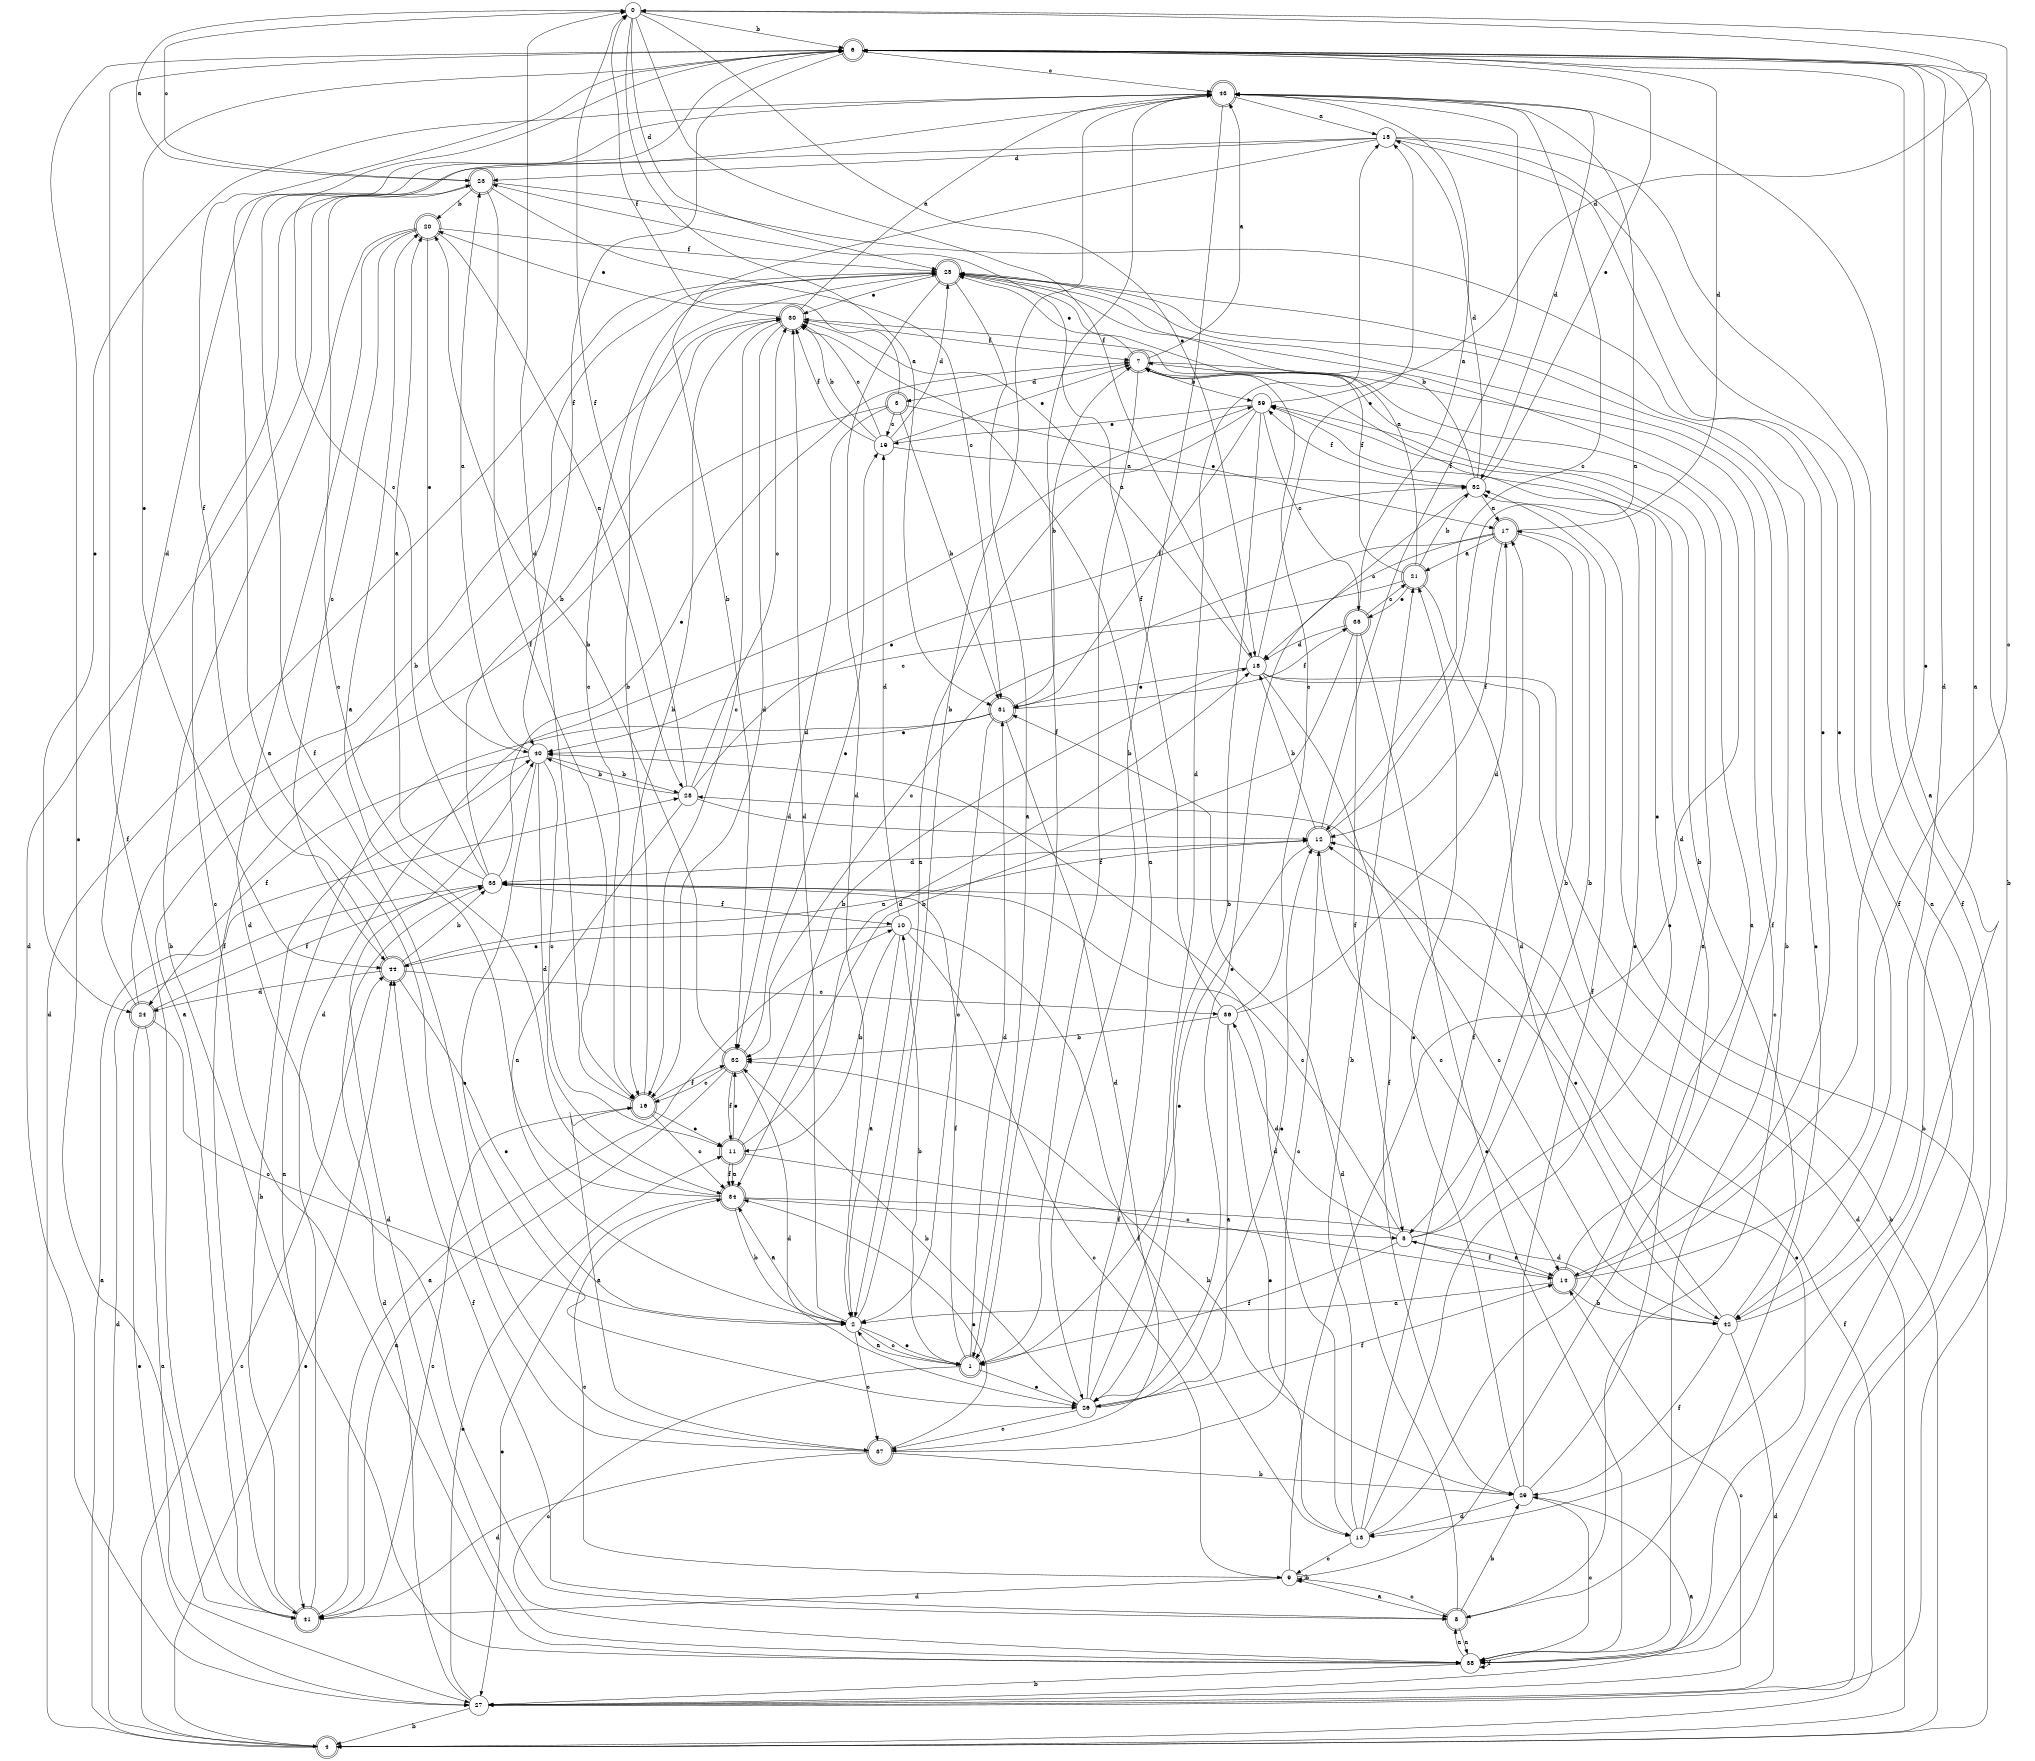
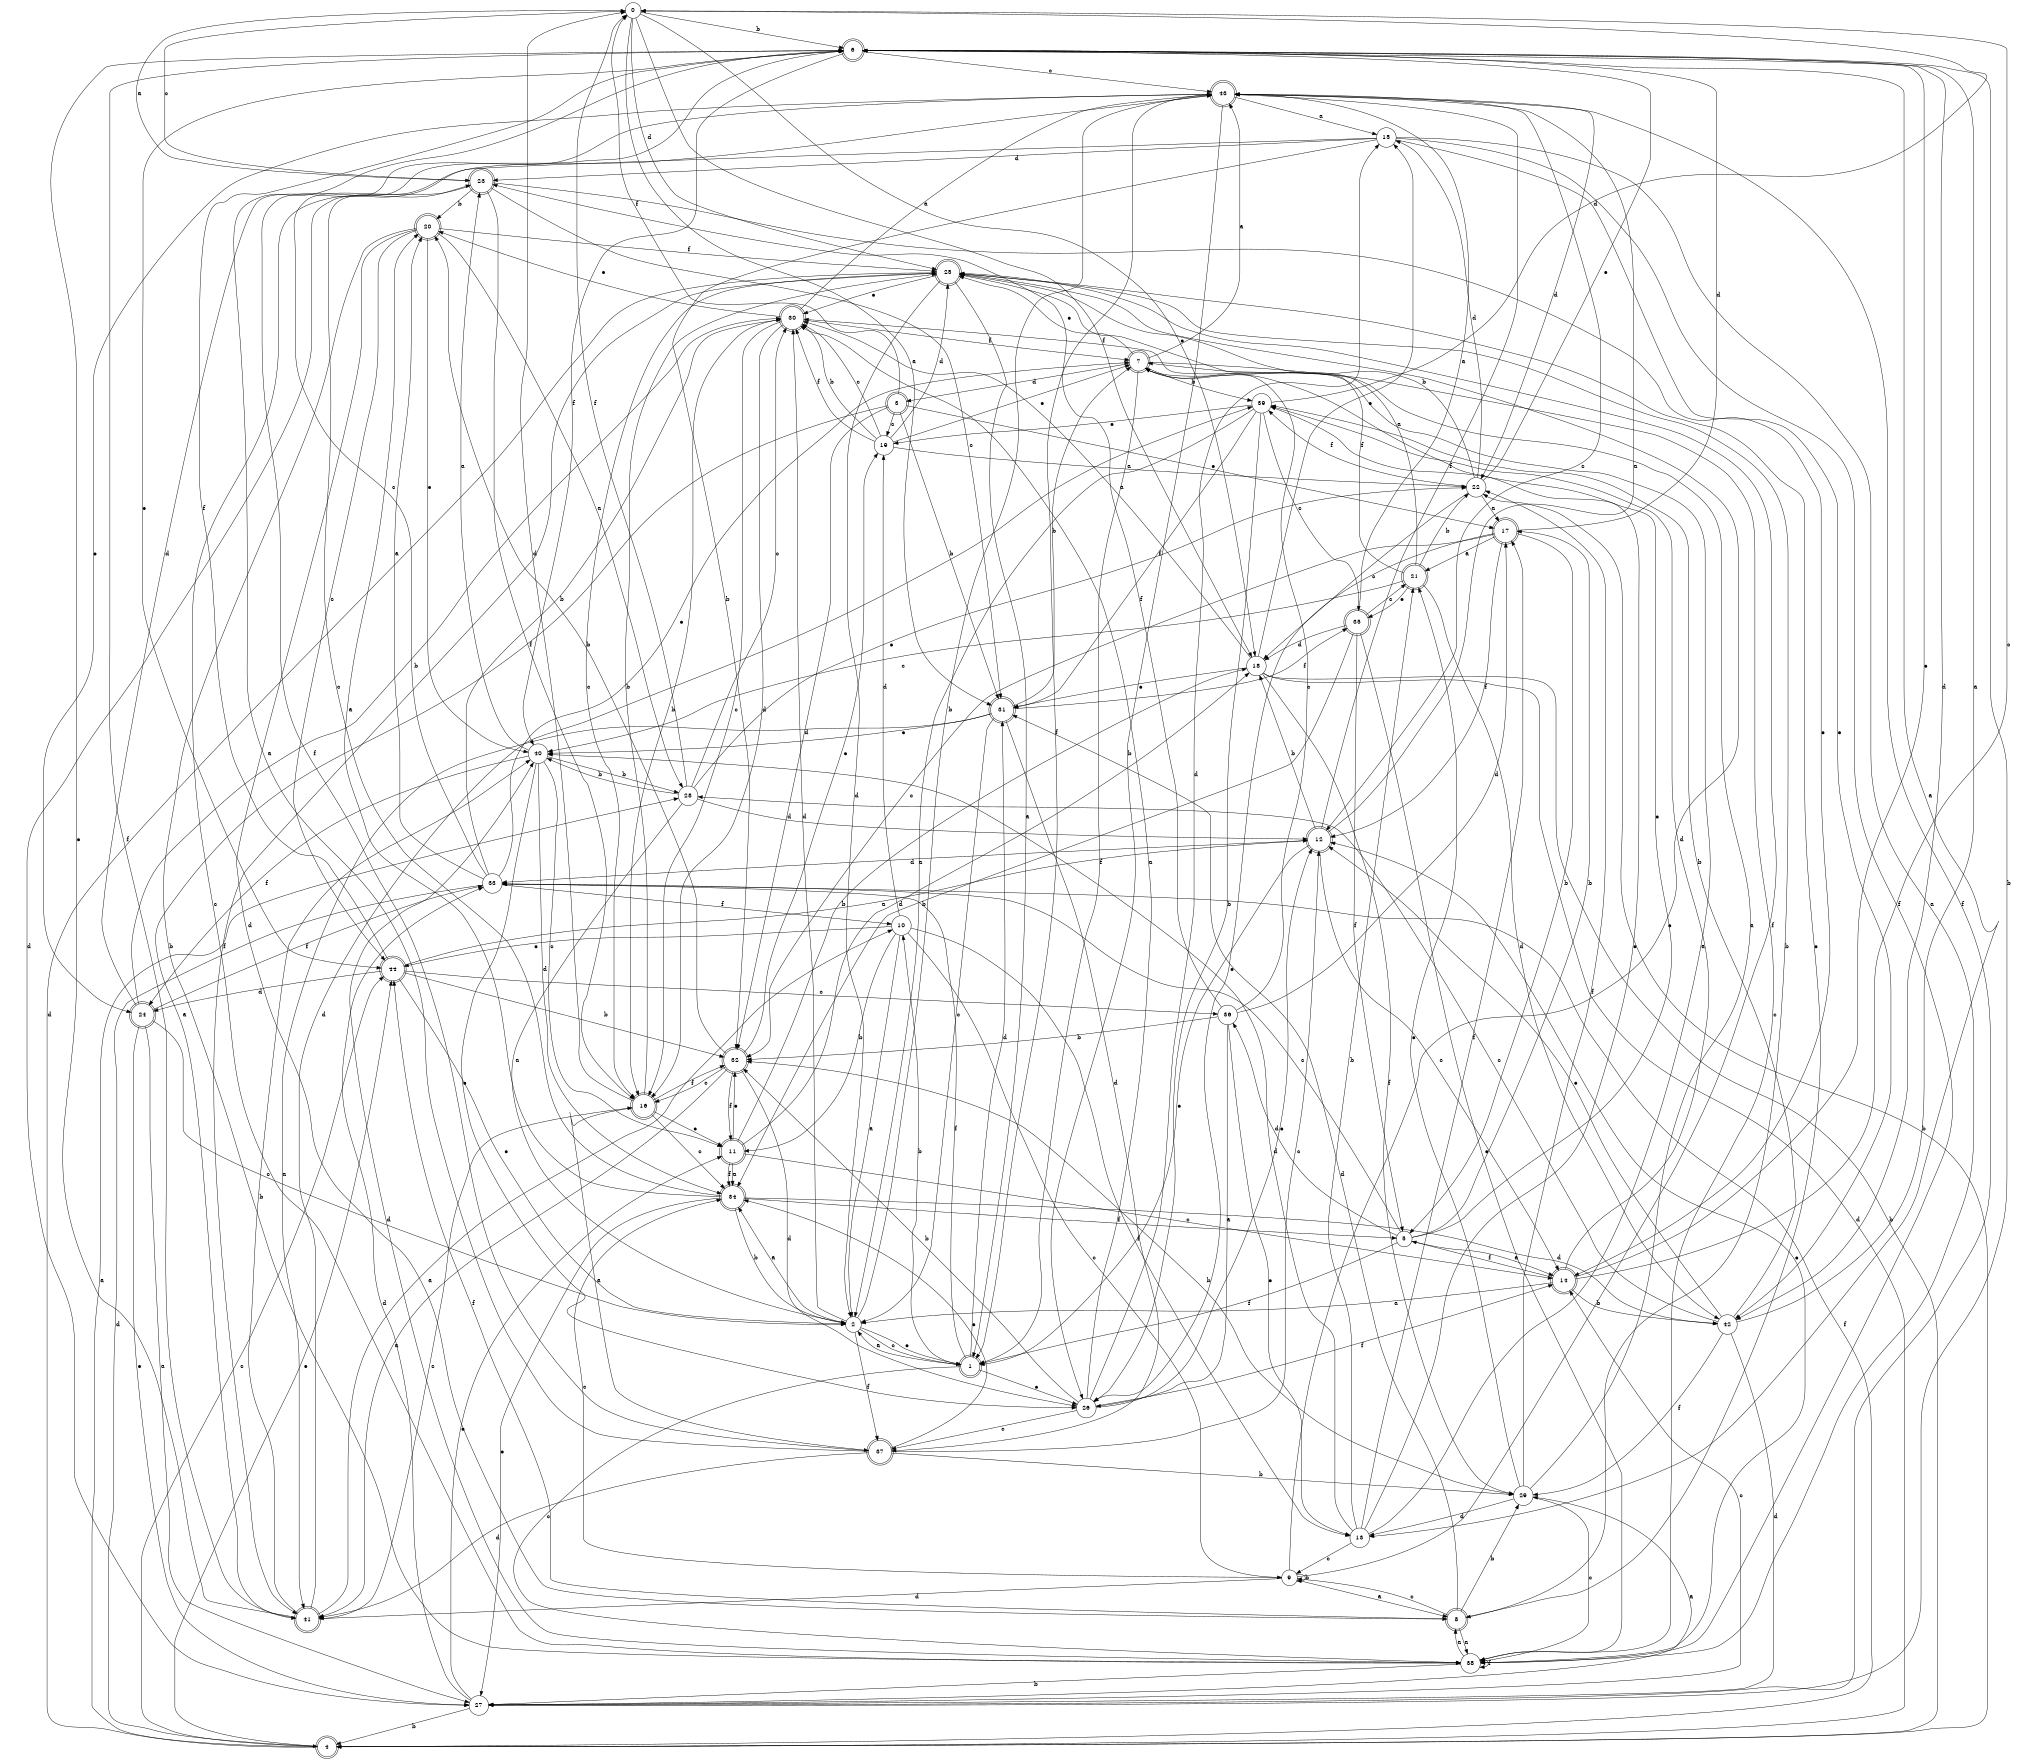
node "52": label "52" -> "22"
edge "44" -> "33": now "44" -> "32"
edge "2" -> "37": label "c" -> "f"
